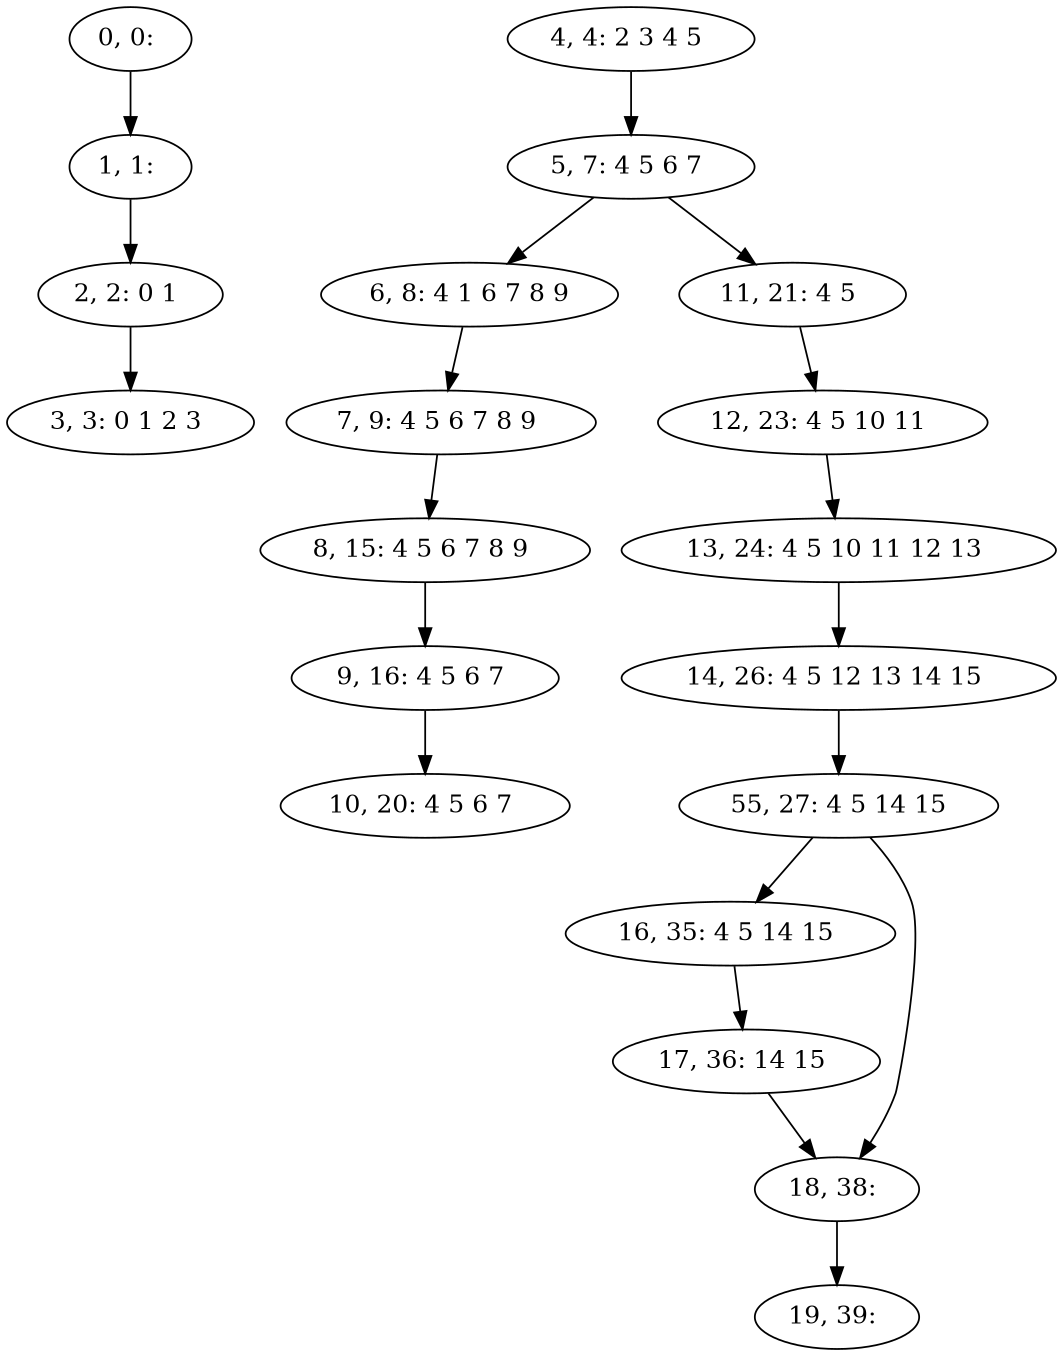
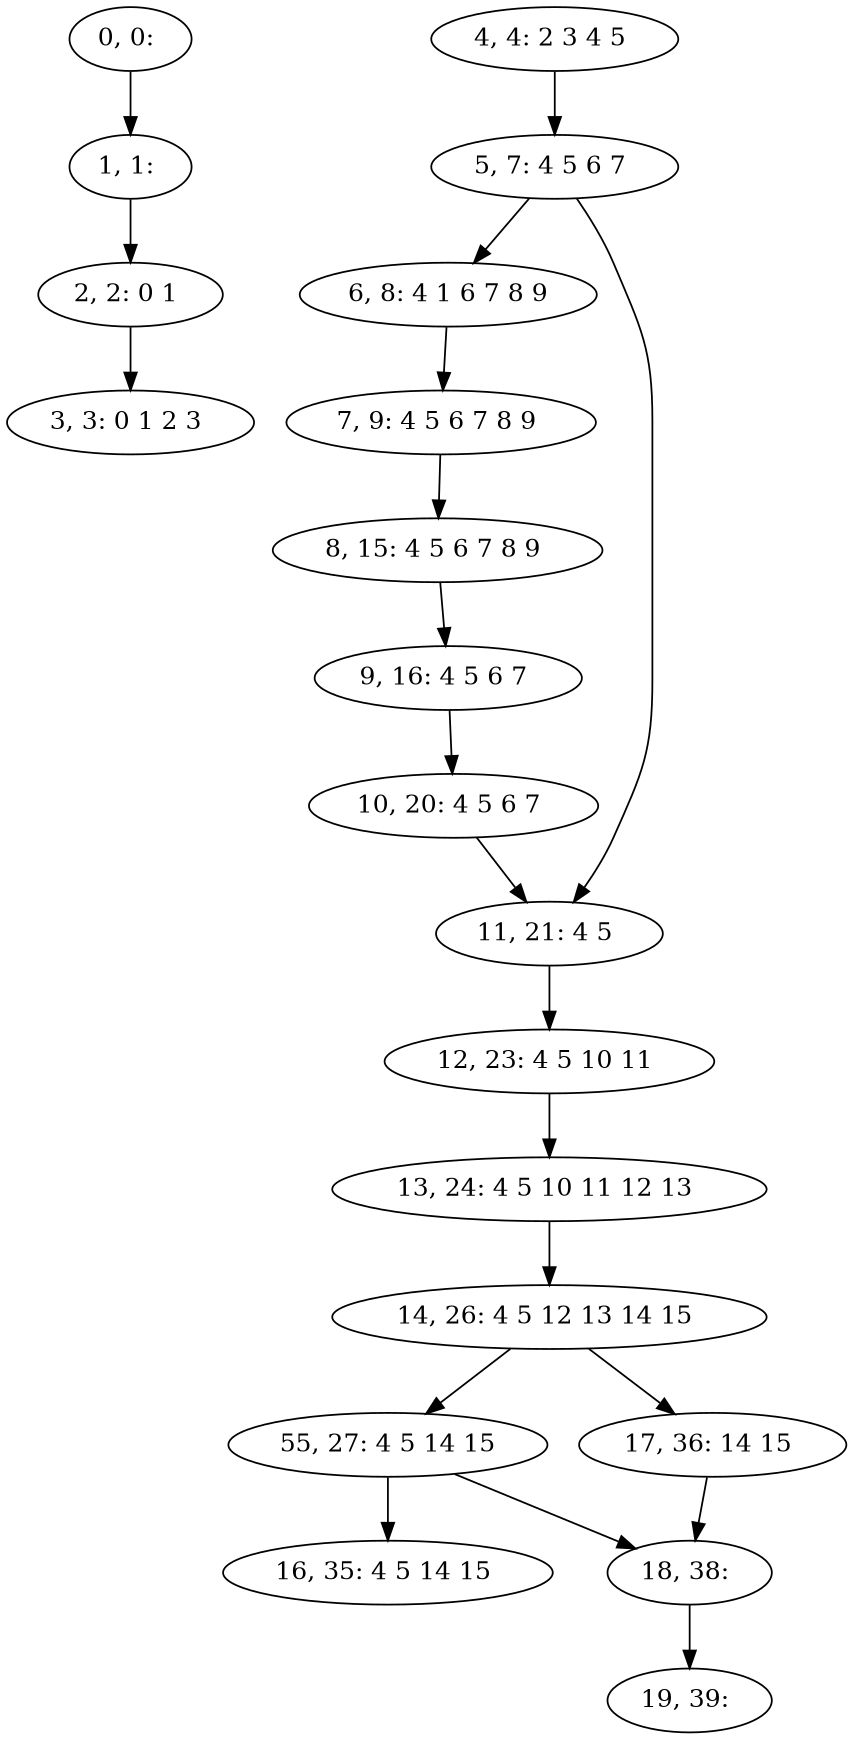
edge "10, 20: 4 5 6 7" -> "11, 21: 4 5": added
edge "16, 35: 4 5 14 15" -> "17, 36: 14 15": now "14, 26: 4 5 12 13 14 15" -> "17, 36: 14 15"
